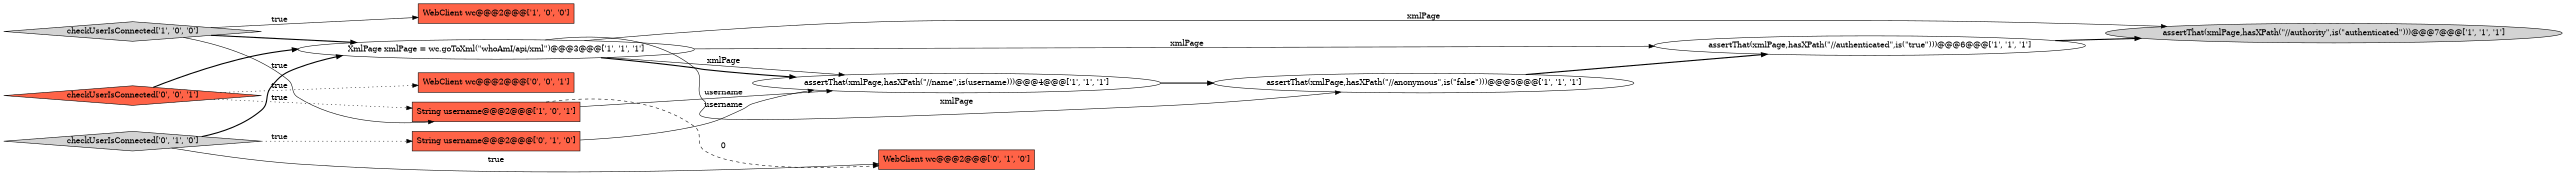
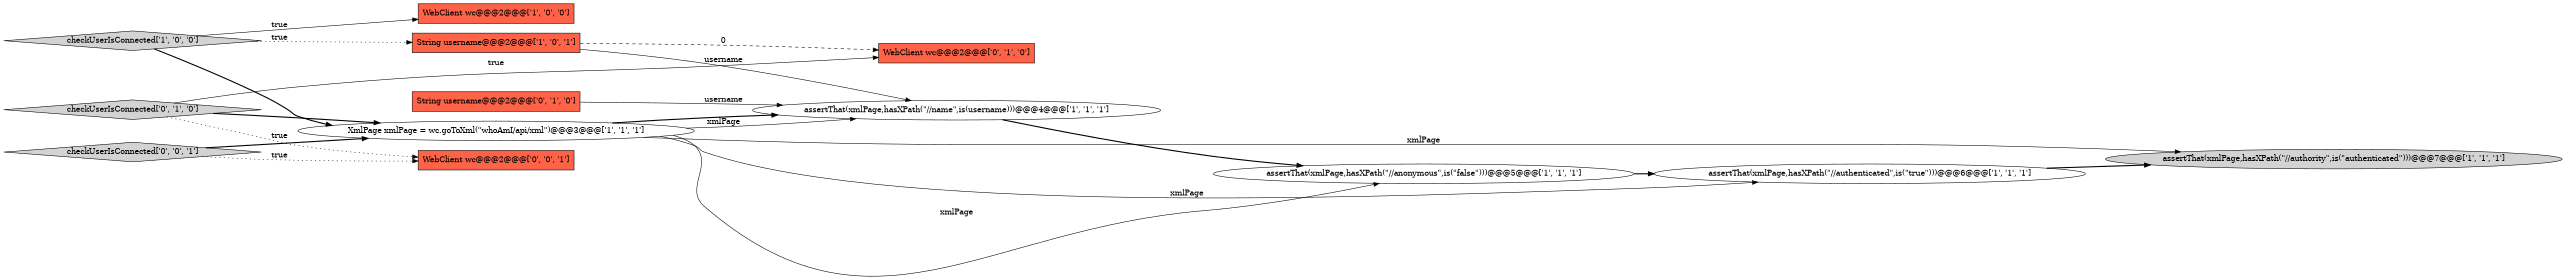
node "checkUserIsConnected['0', '0', '1']": fillcolor tomato -> lightgray
edge "checkUserIsConnected['1', '0', '0']" -> "String username@@@2@@@['1', '0', '1']": style solid -> dotted
edge "checkUserIsConnected['0', '0', '1']" -> "String username@@@2@@@['1', '0', '1']": removed, label "true"
edge "checkUserIsConnected['0', '1', '0']" -> "String username@@@2@@@['0', '1', '0']": now "checkUserIsConnected['0', '1', '0']" -> "WebClient wc@@@2@@@['0', '0', '1']"
